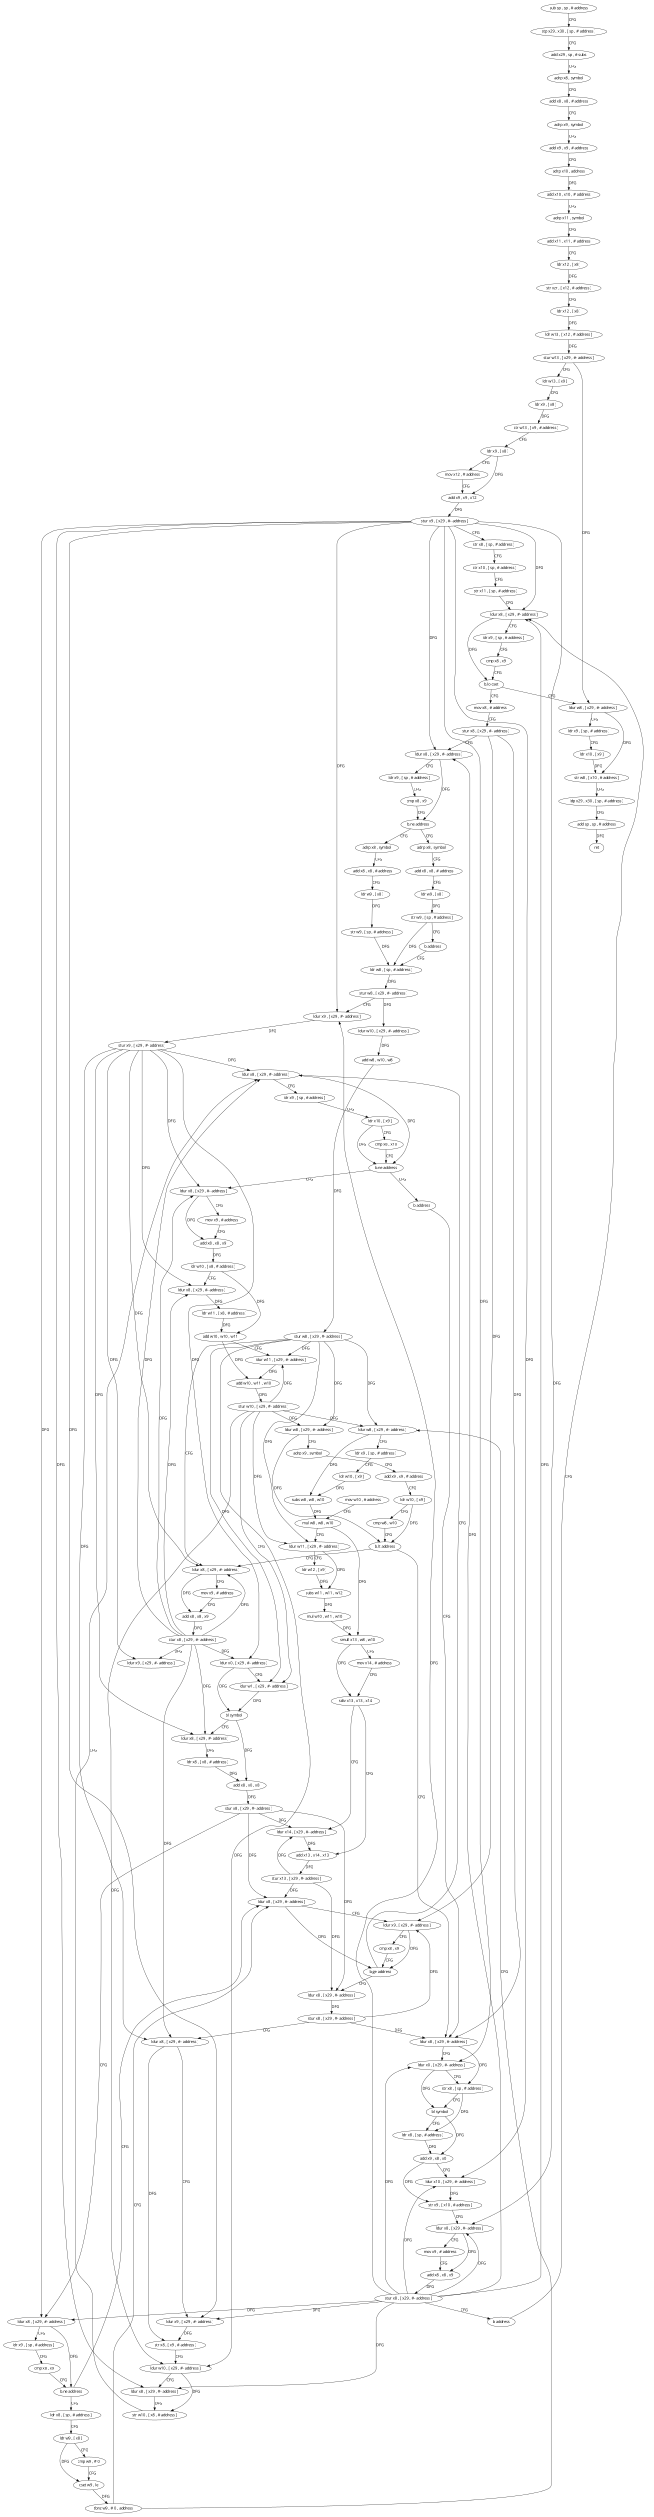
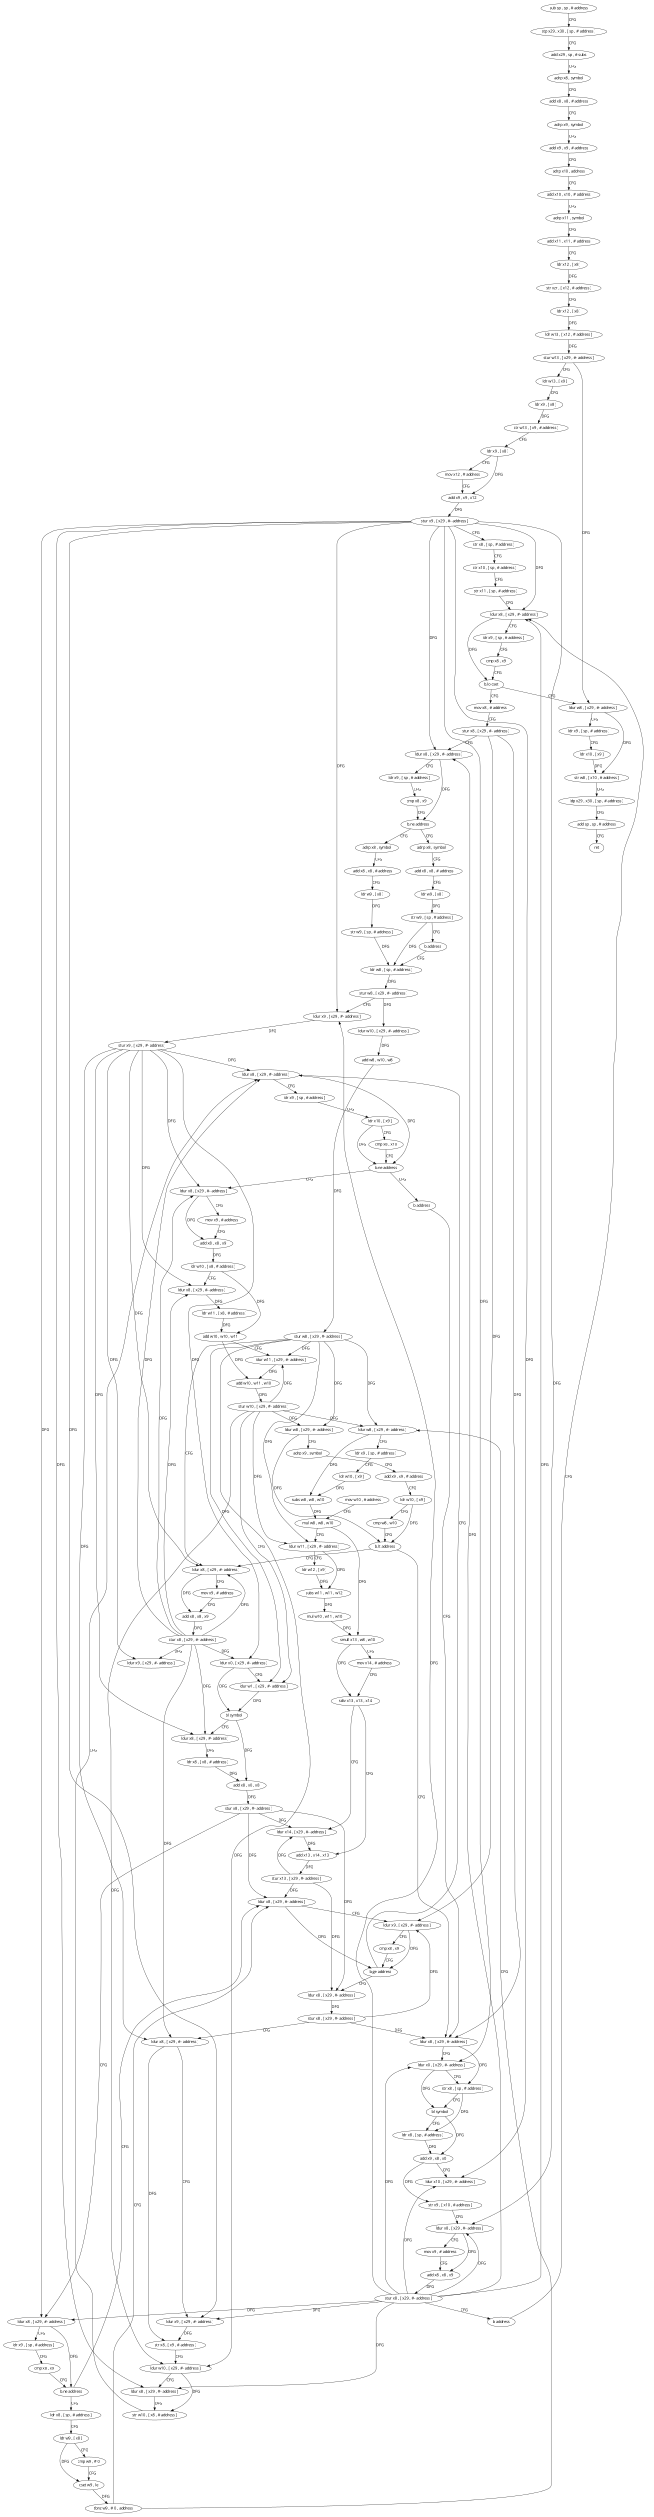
edge "adrp x10 , address" -> "add x10 , x10 , # address": label "DFG" -> "CFG"
edge "add sp , sp , # address" -> "ret": label "DFG" -> "CFG"
edge "ldur x10 , [ x29 , #- address ]" -> "str x9 , [ x10 , # address ]": removed, label "DFG"
